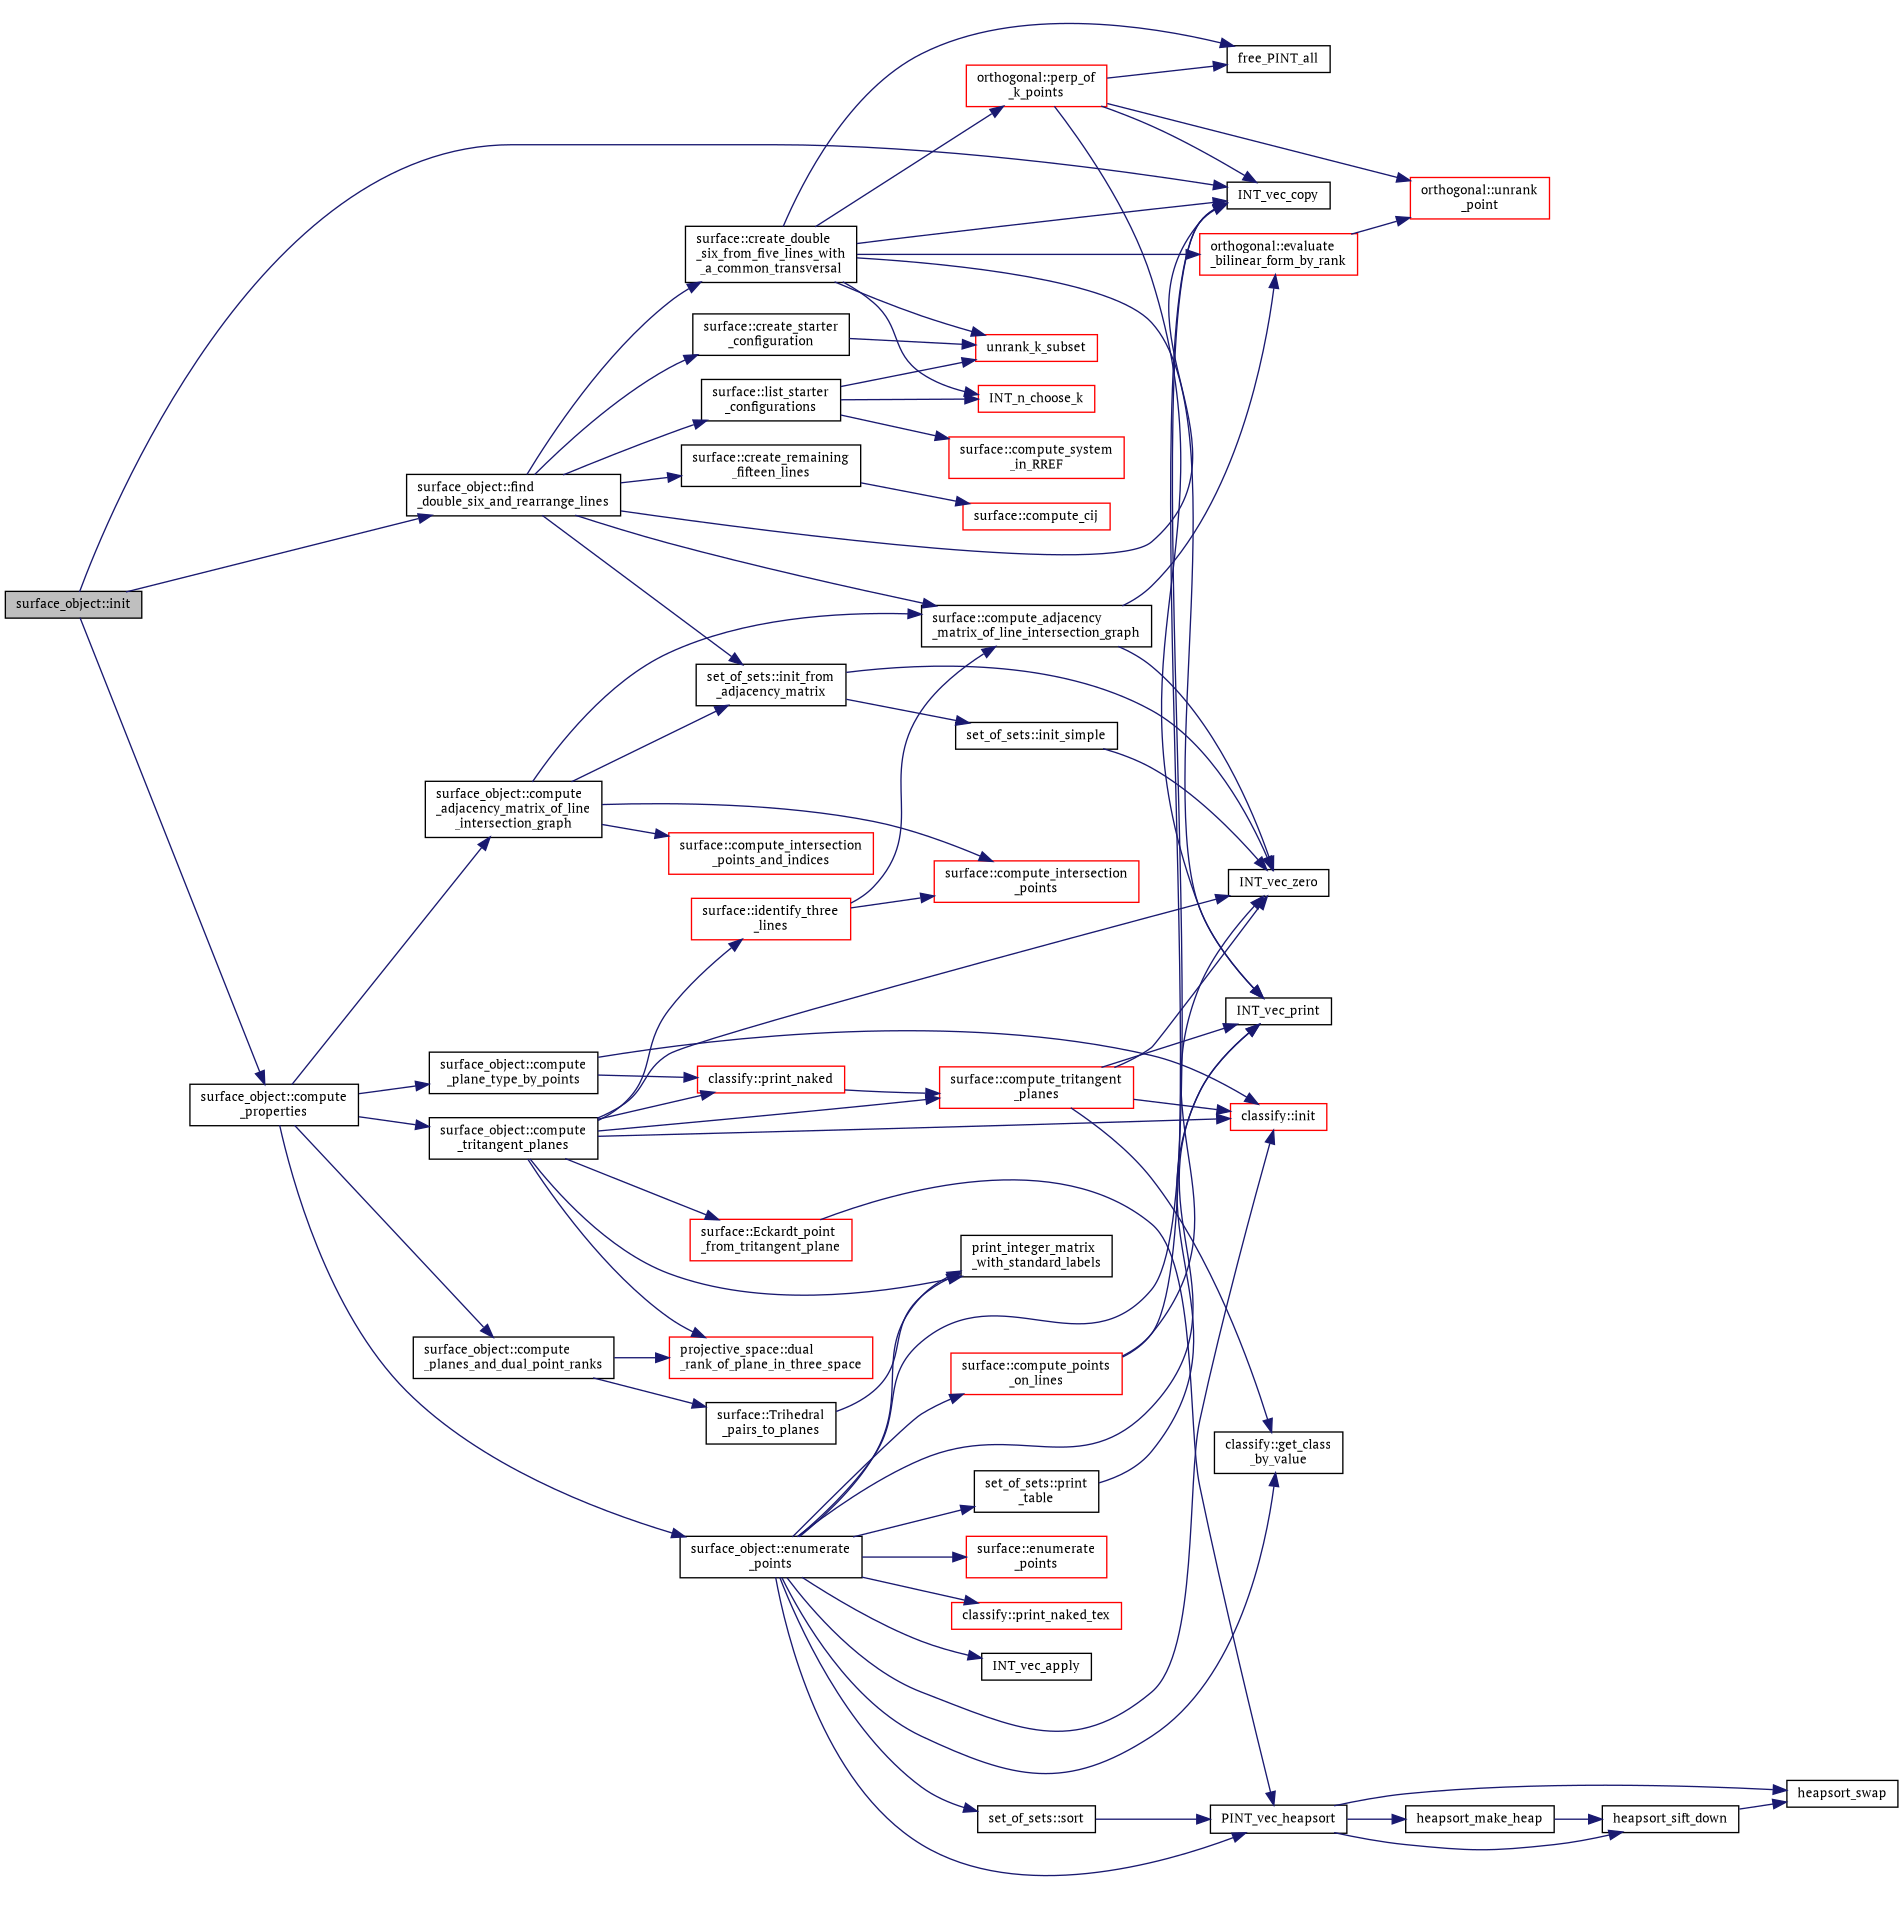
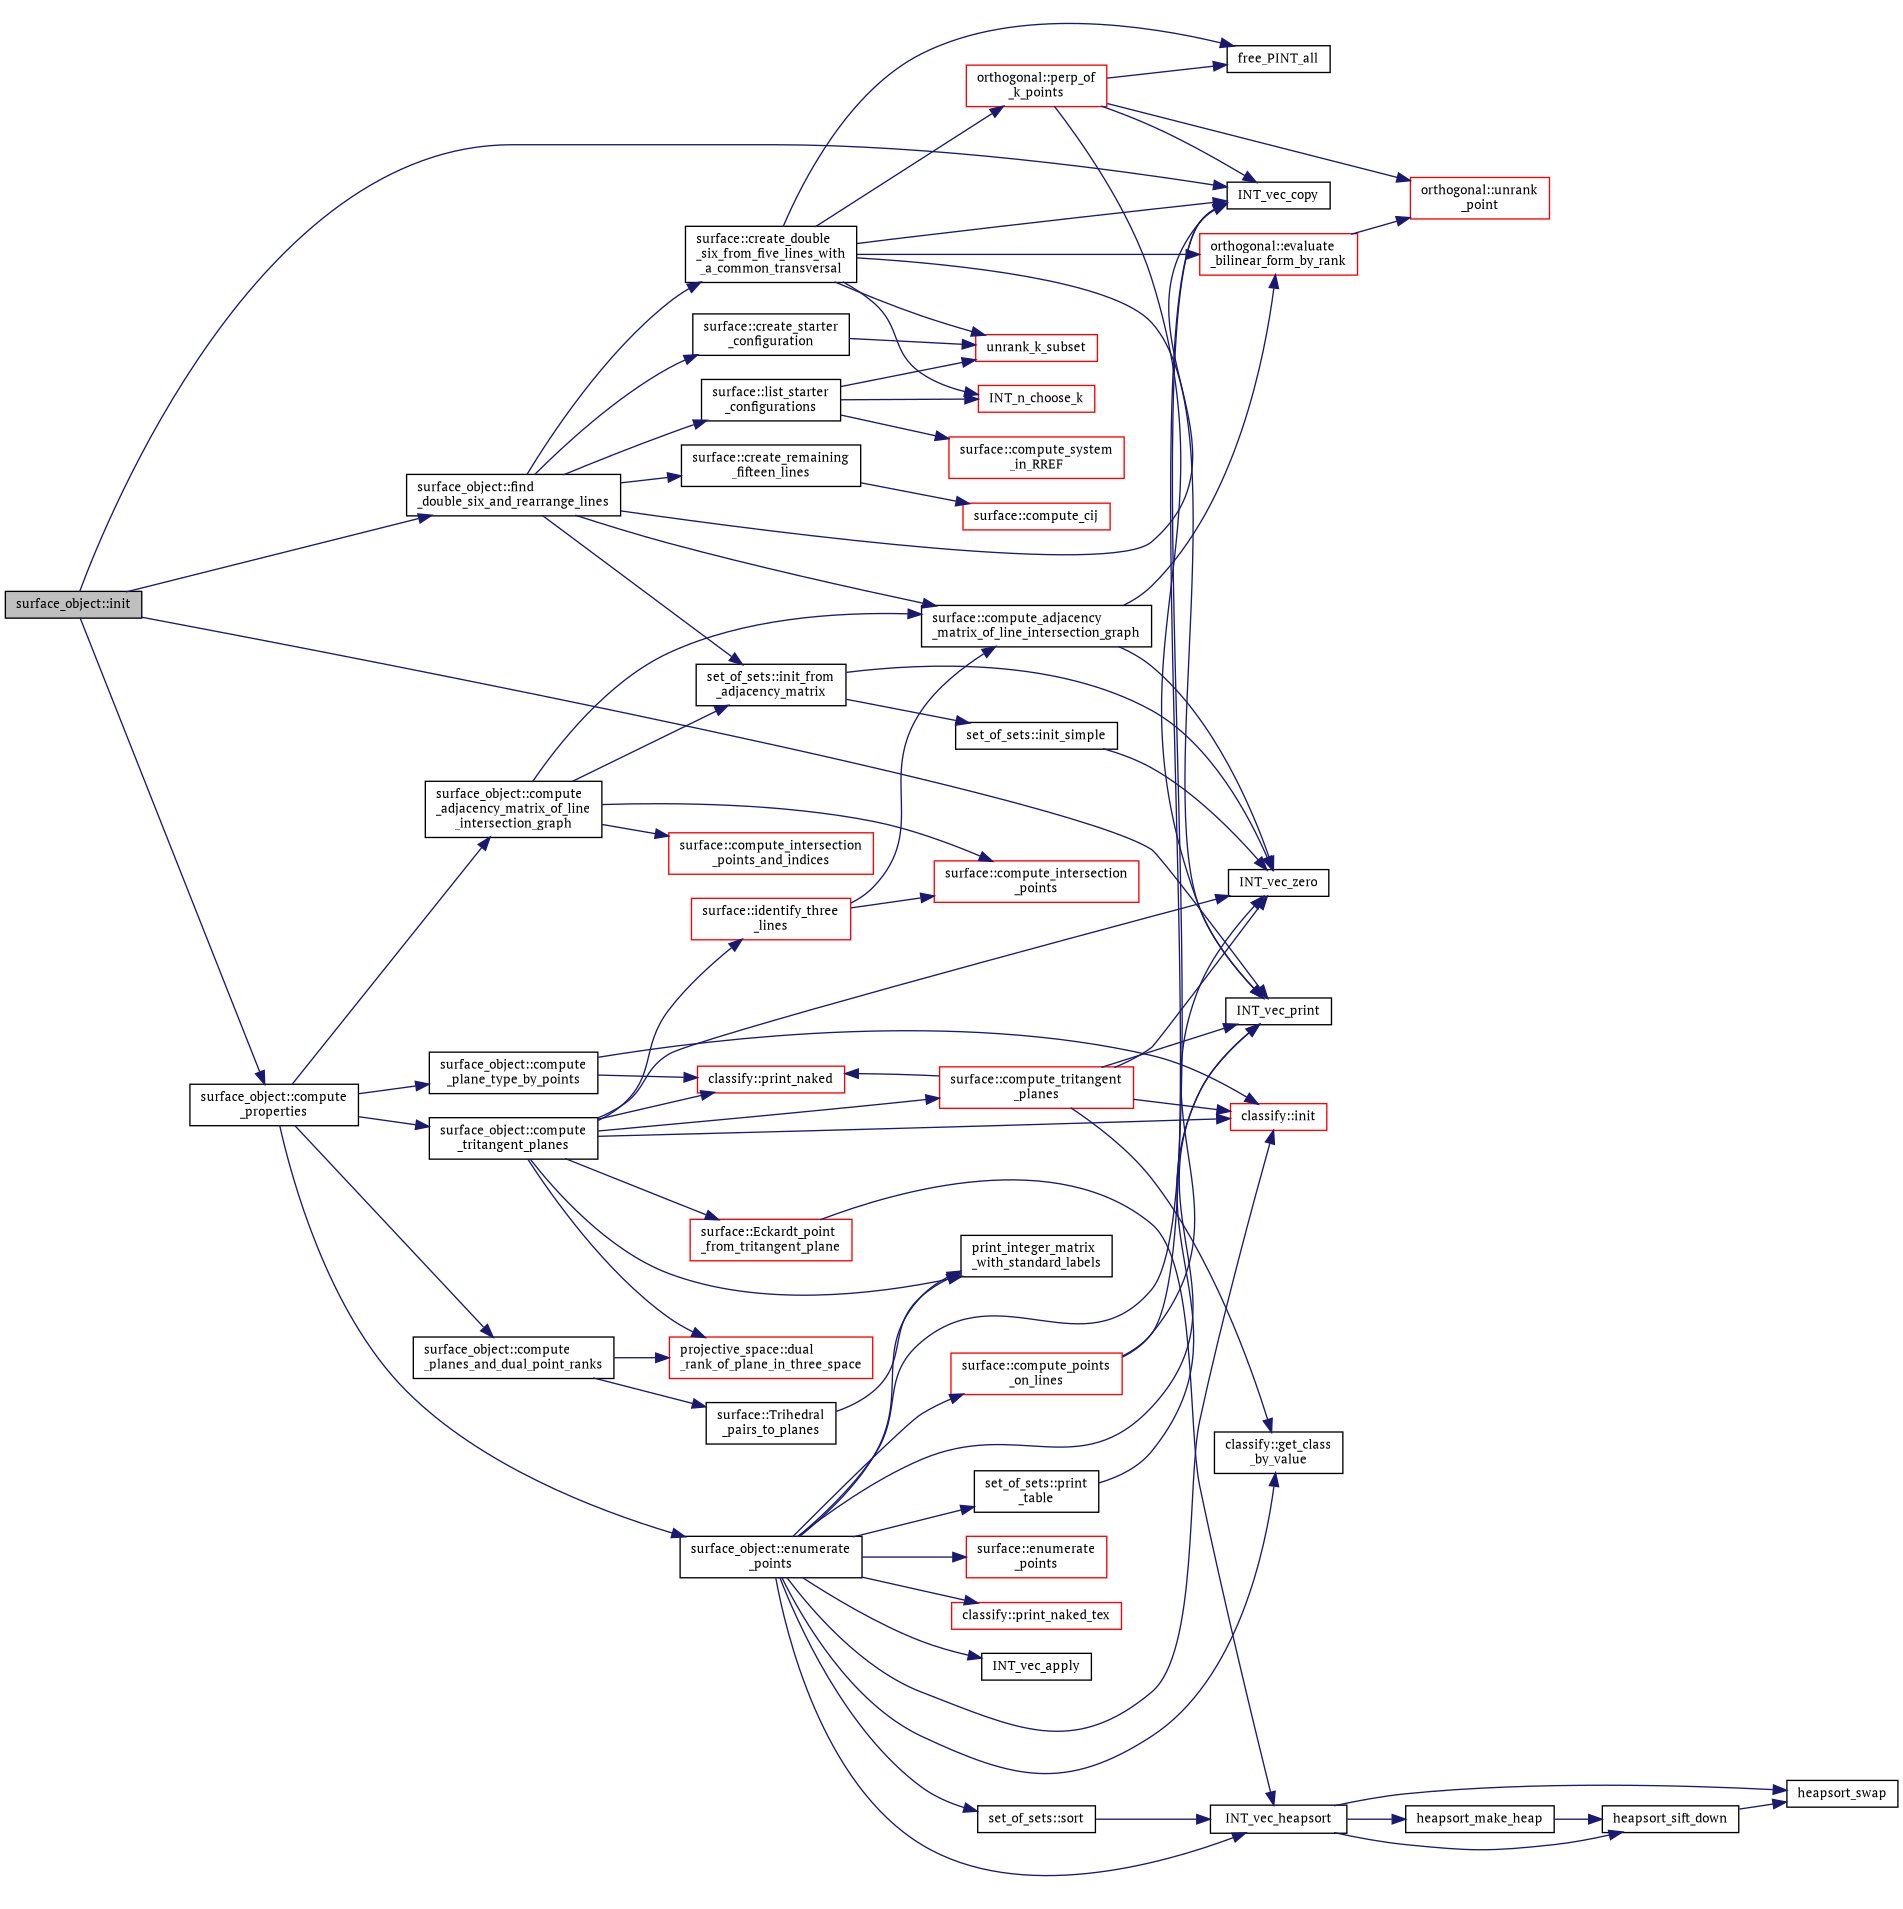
edge "surface_object::init" -> "INT_vec_print": added
edge "classify::print_naked" -> "surface::compute_tritangent _planes": reversed
node "PINT_vec_heapsort": label "PINT_vec_heapsort" -> "INT_vec_heapsort"
